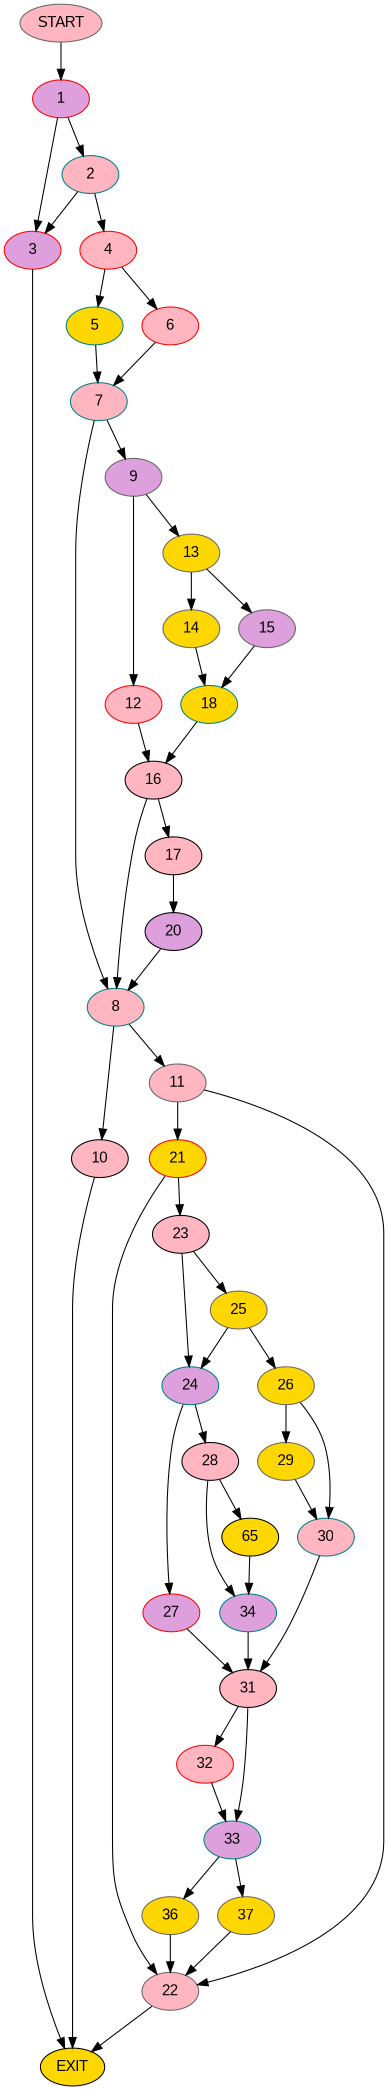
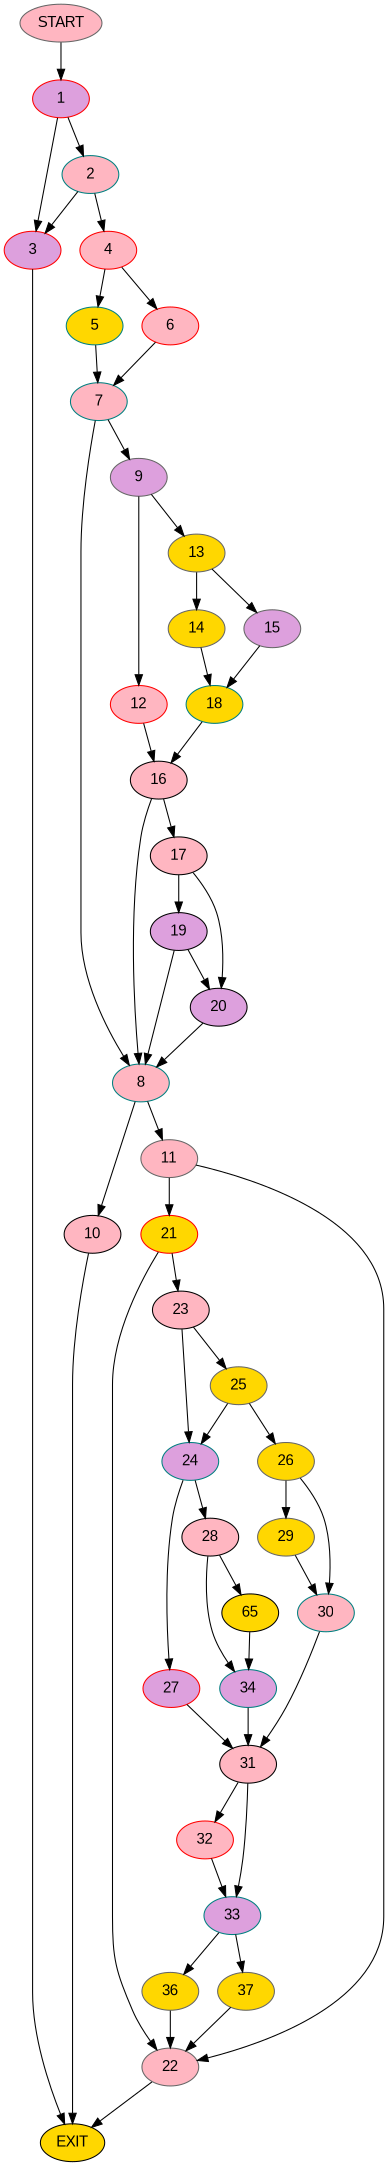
node "19": added
